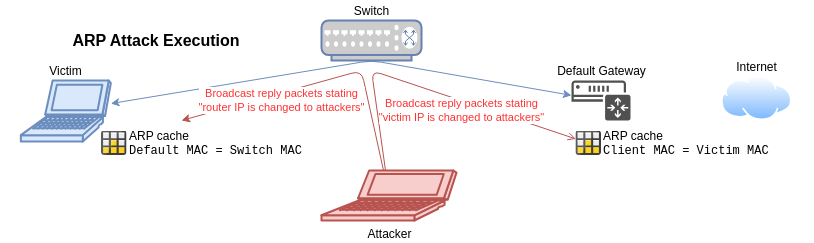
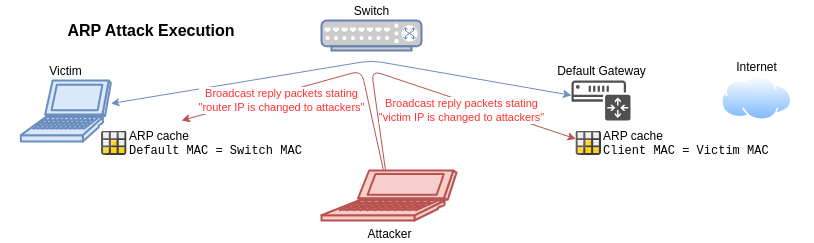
node "ARP Attack Execution": moved (157, 41) -> (152, 31)
node "Switch": size 100x40 -> 100x30
edge "Attacker" -> "ARP cache Client MAC = Victim MAC": arrowhead open -> classic
